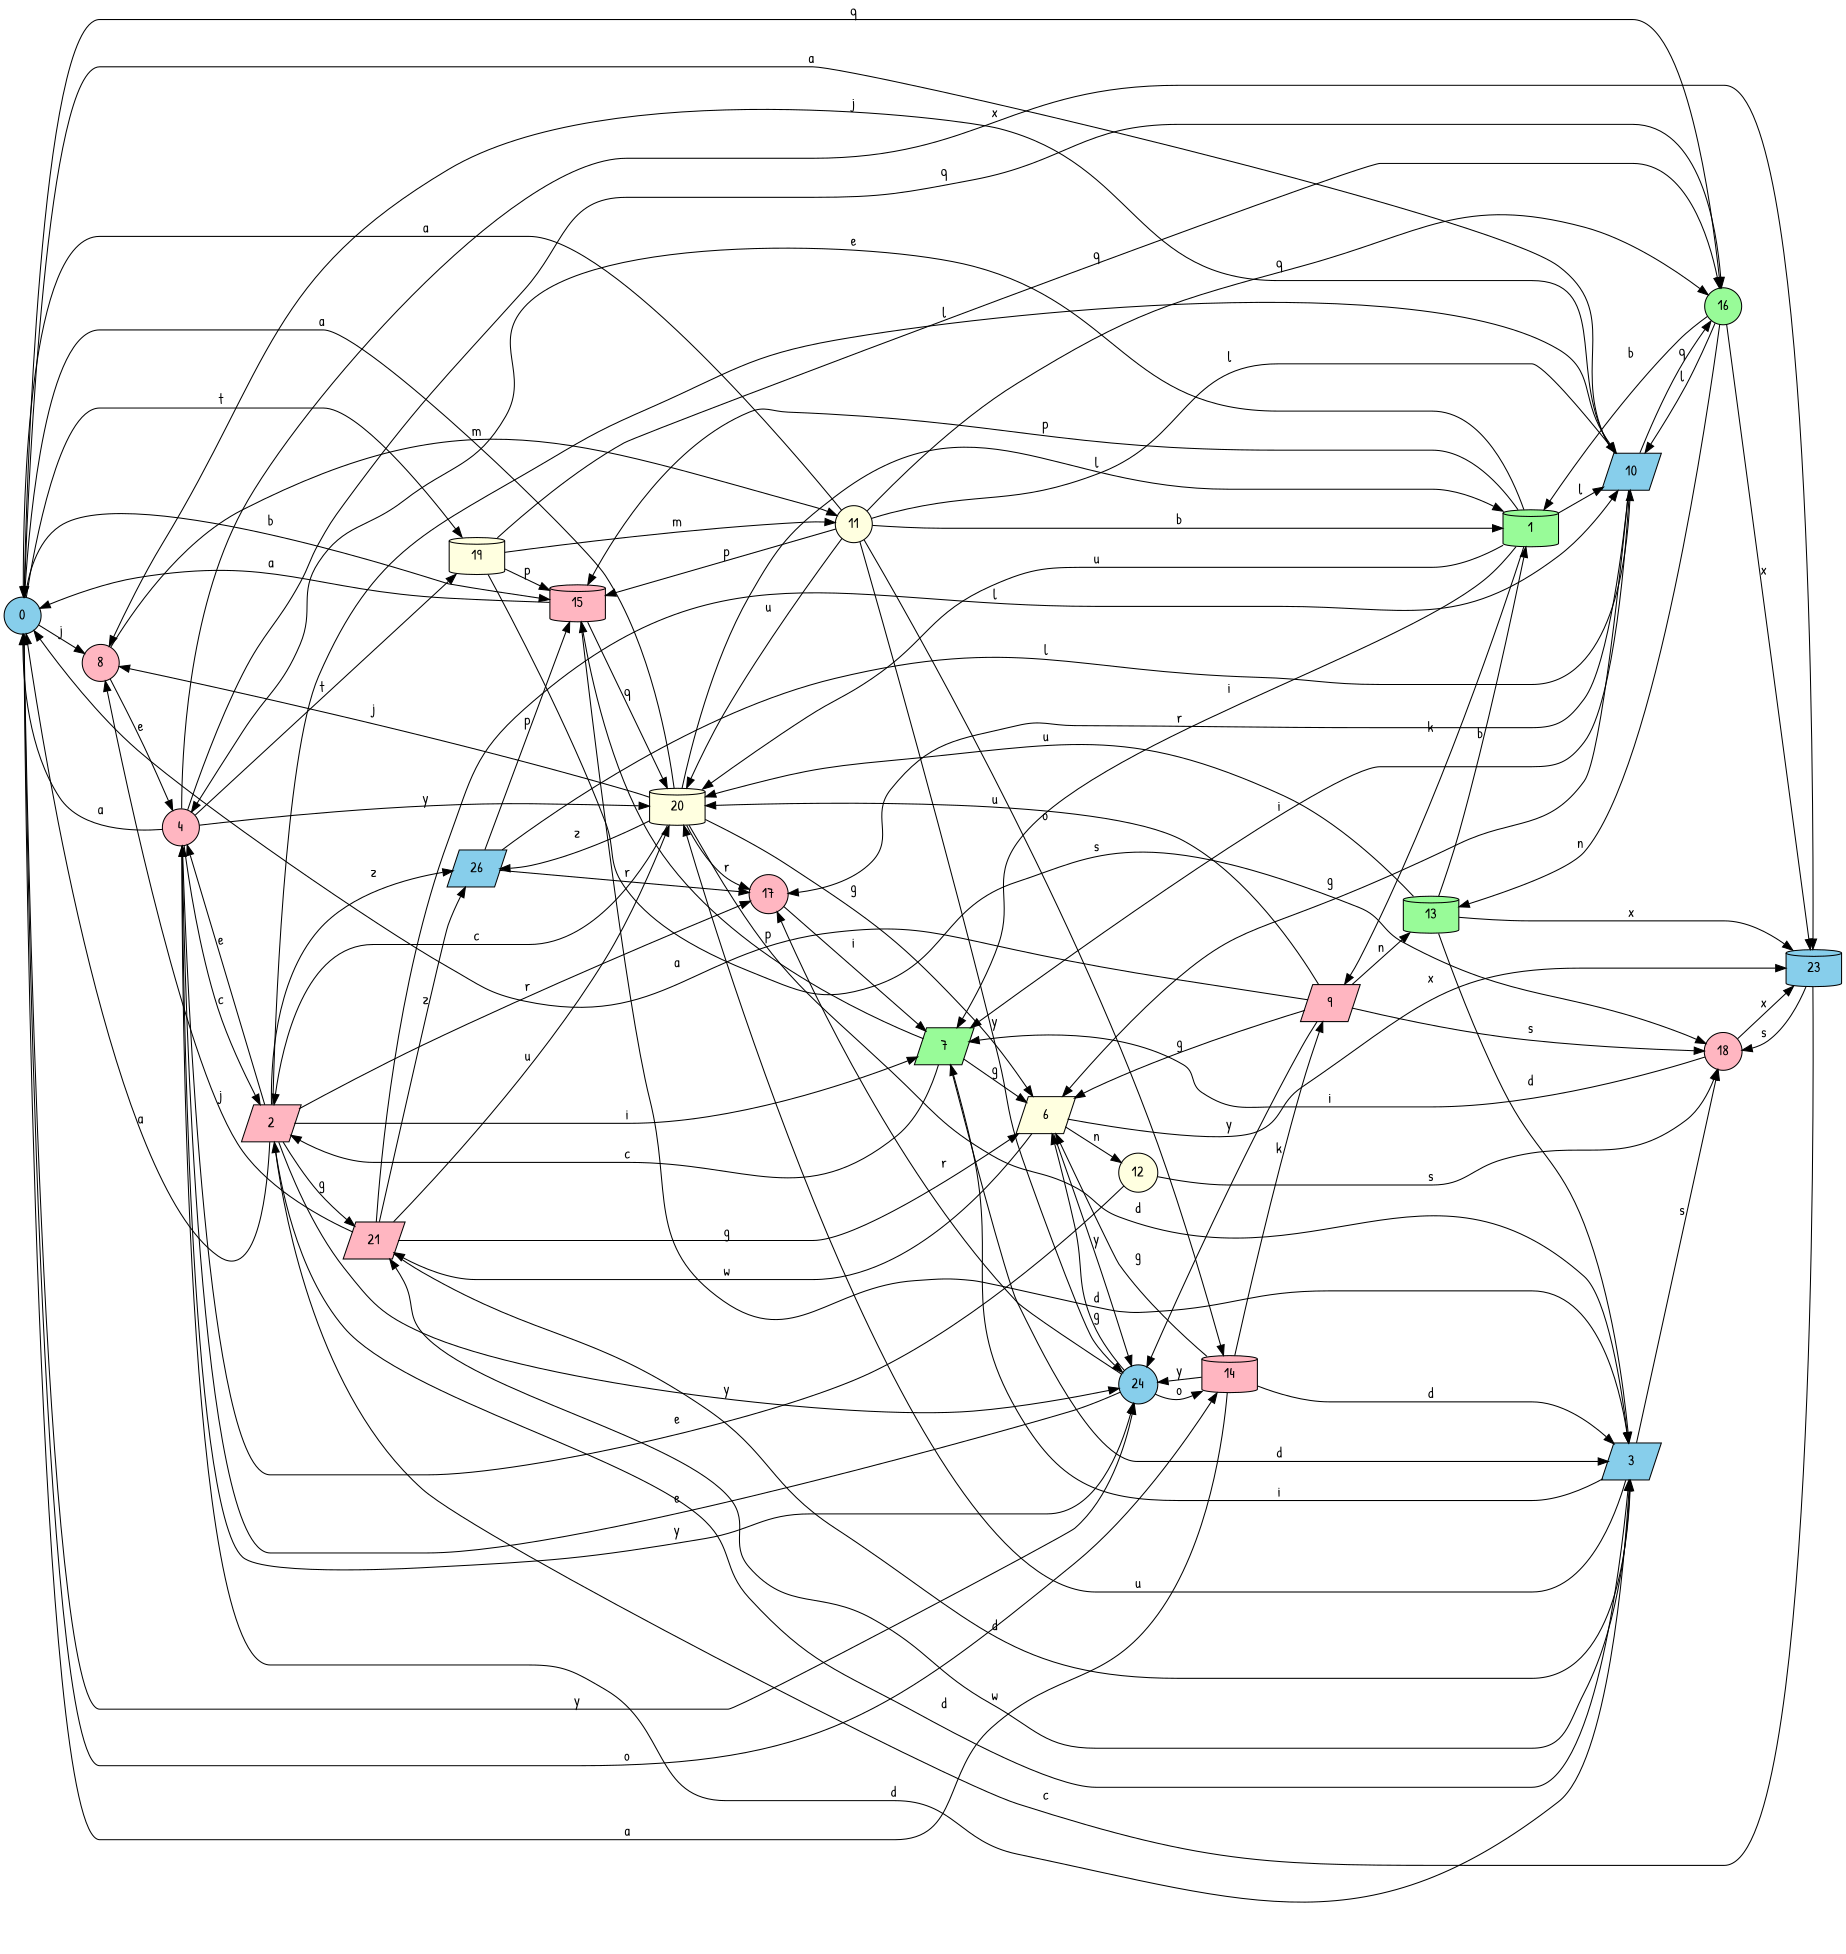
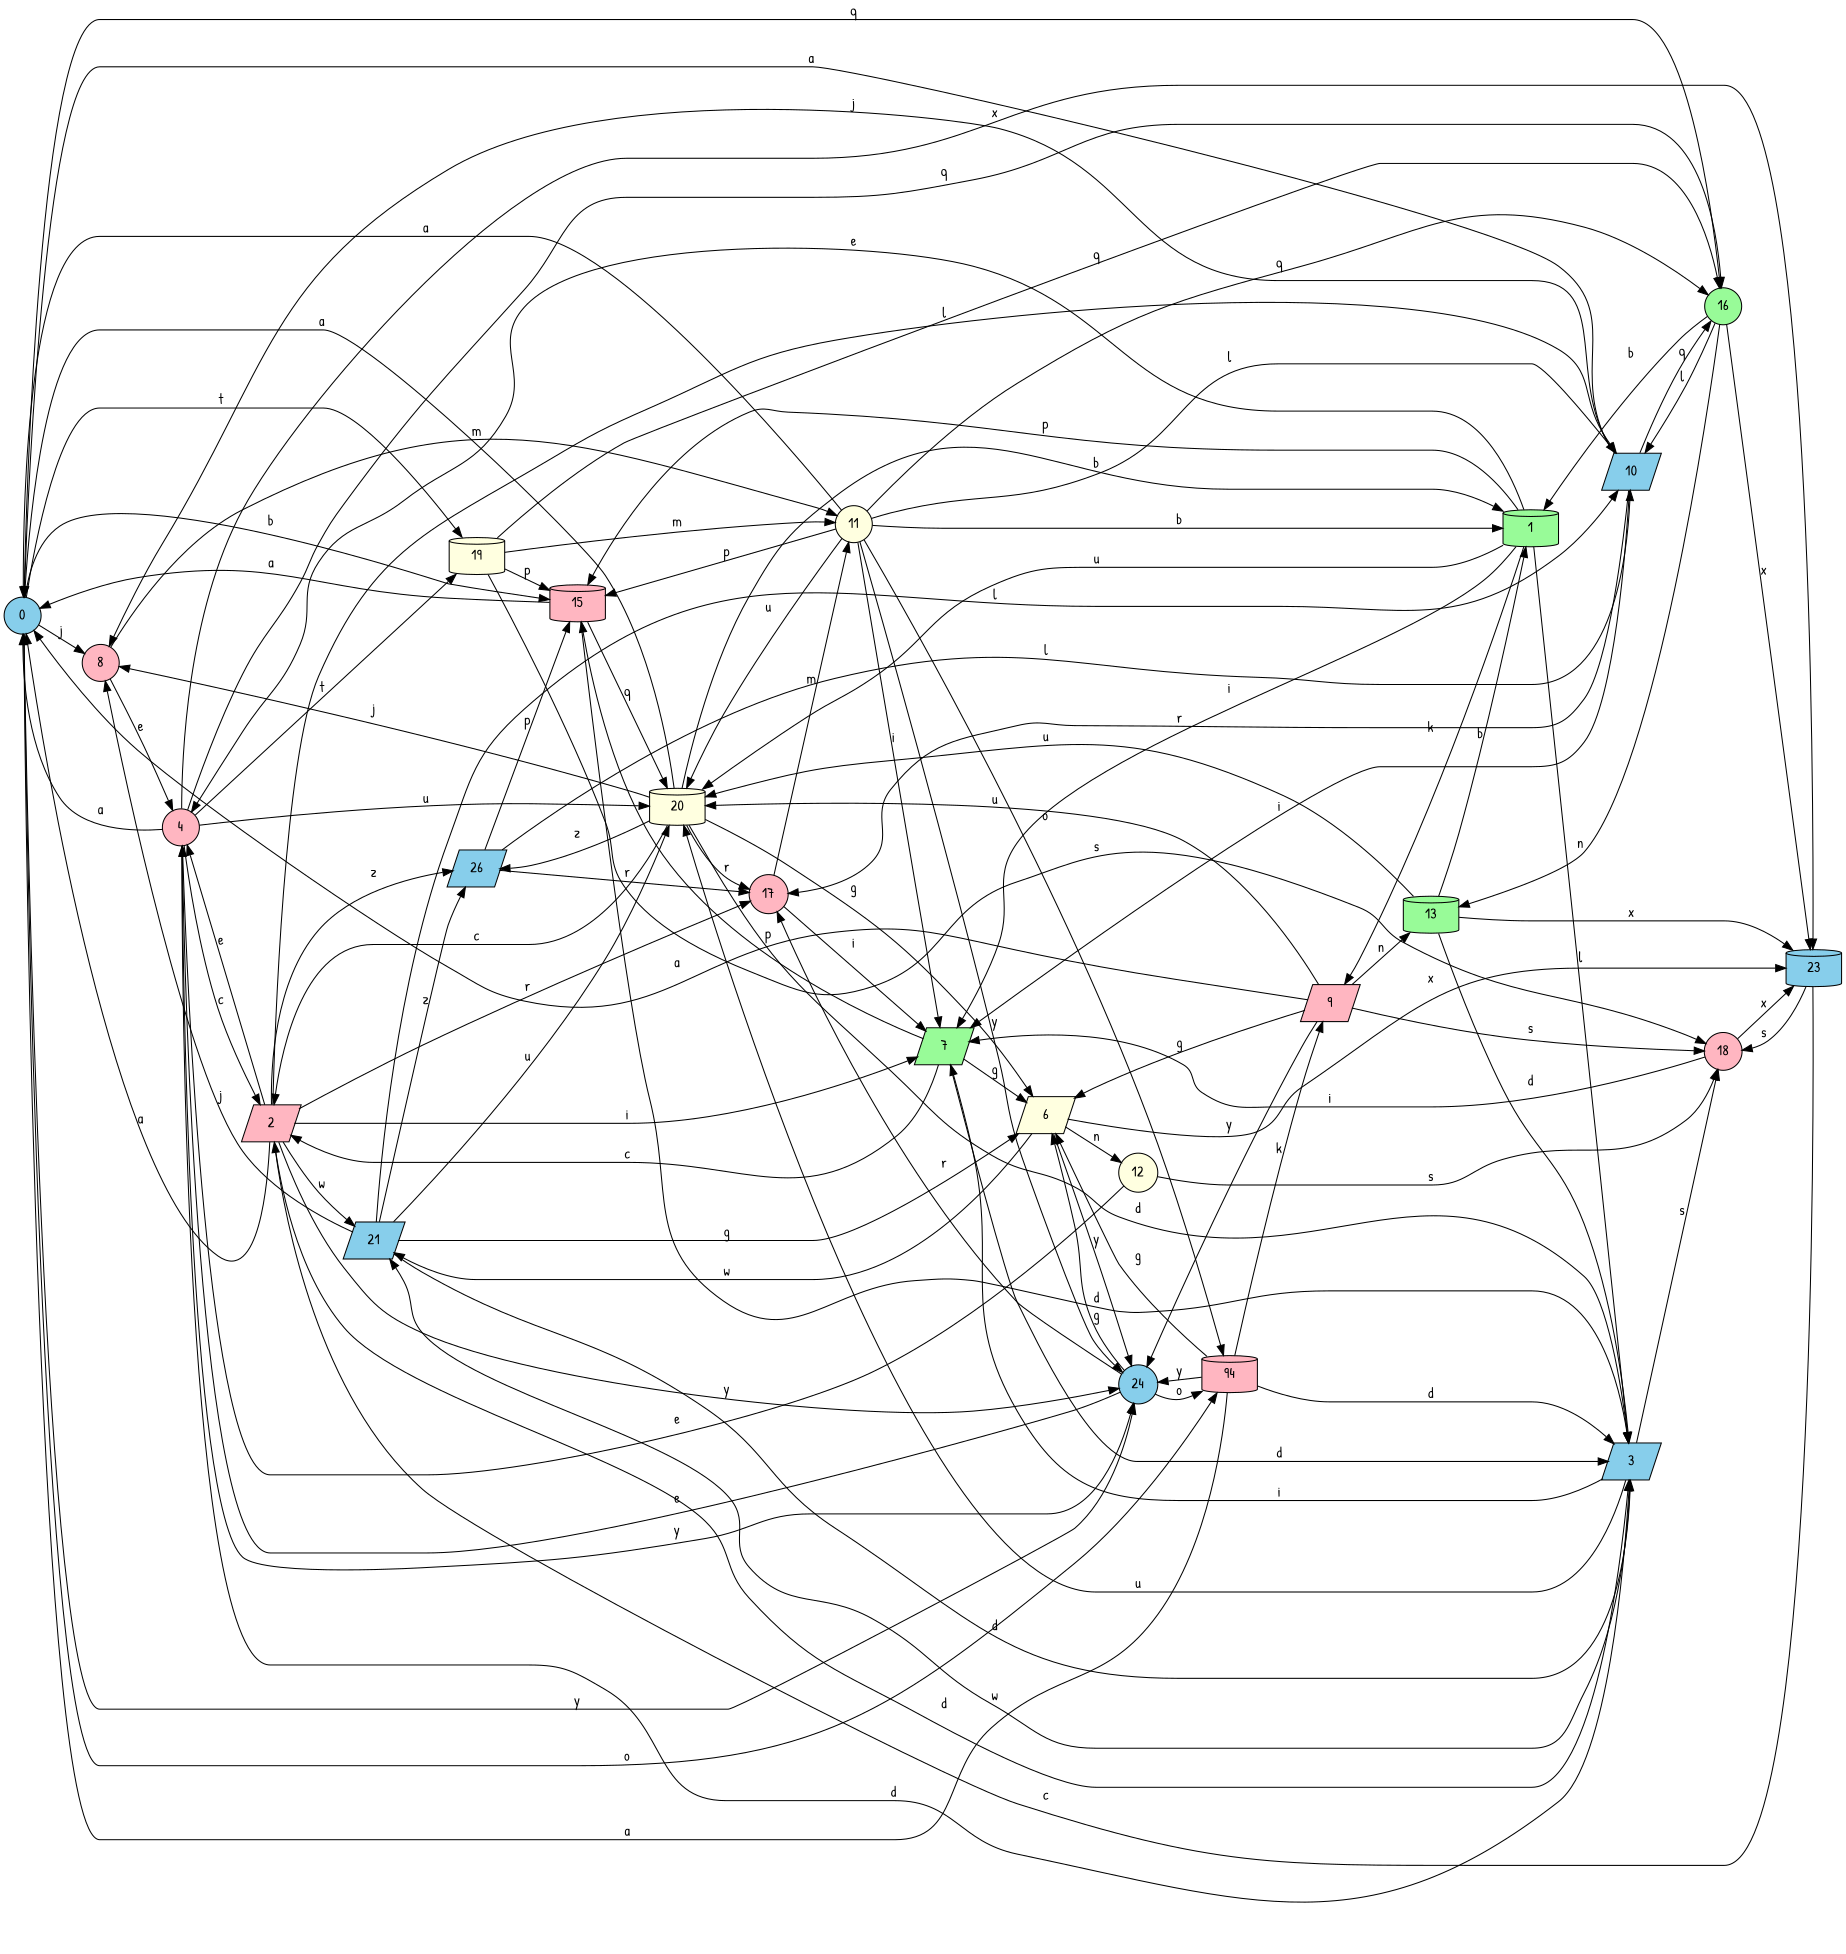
edge "20" -> "1": label "l" -> "b"
edge "1" -> "10": now "1" -> "3"
edge "17" -> "11": added, label "m"
edge "11" -> "7": added, label "i"
edge "4" -> "20": label "y" -> "u"
edge "10" -> "6": removed, label "g"
edge "2" -> "21": label "g" -> "w"
node "21": fillcolor lightpink -> skyblue
node "14": label "14" -> "94"
